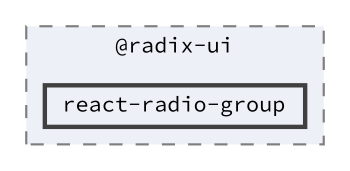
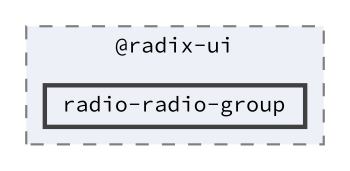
node "react-radio-group": label "react-radio-group" -> "radio-radio-group"
